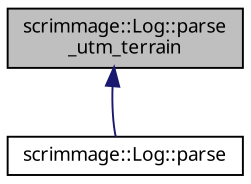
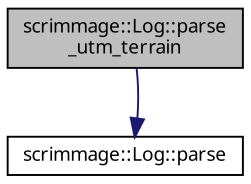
edge "scrimmage::Log::parse" -> "scrimmage::Log::parse _utm_terrain": reversed
